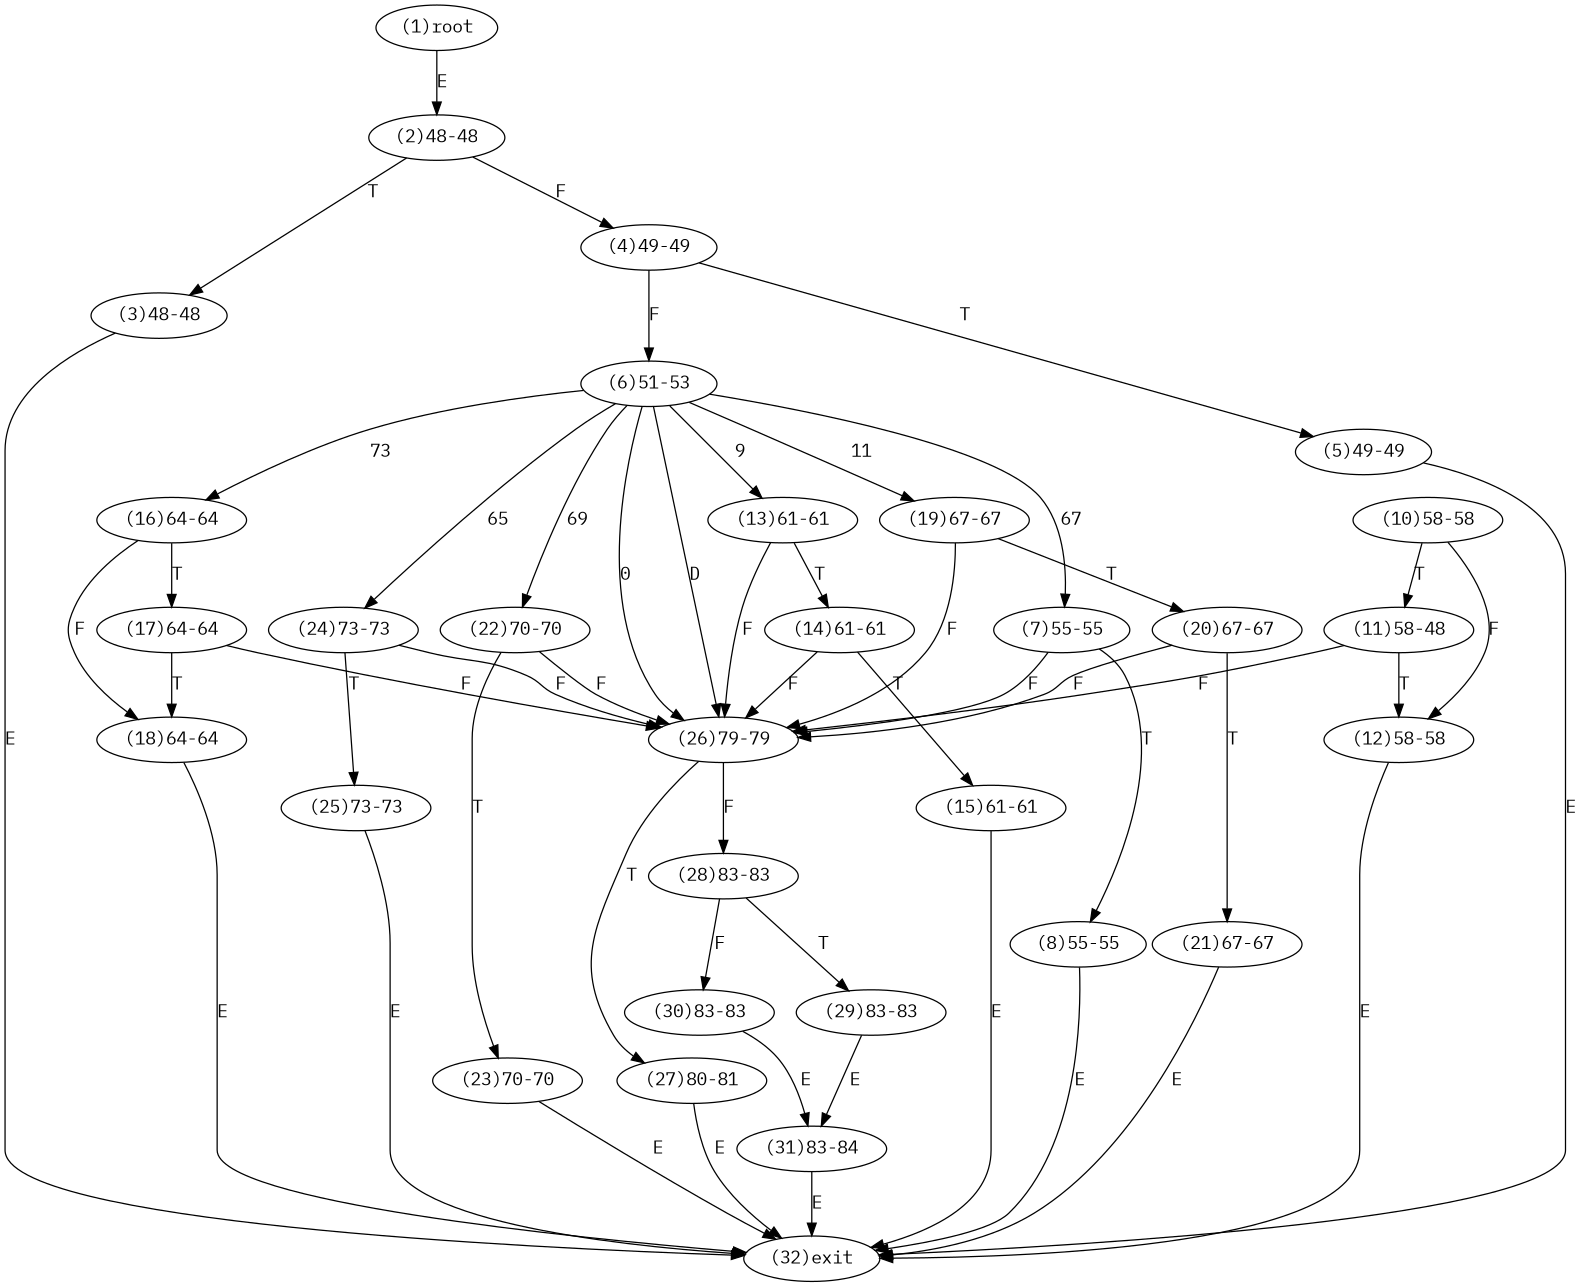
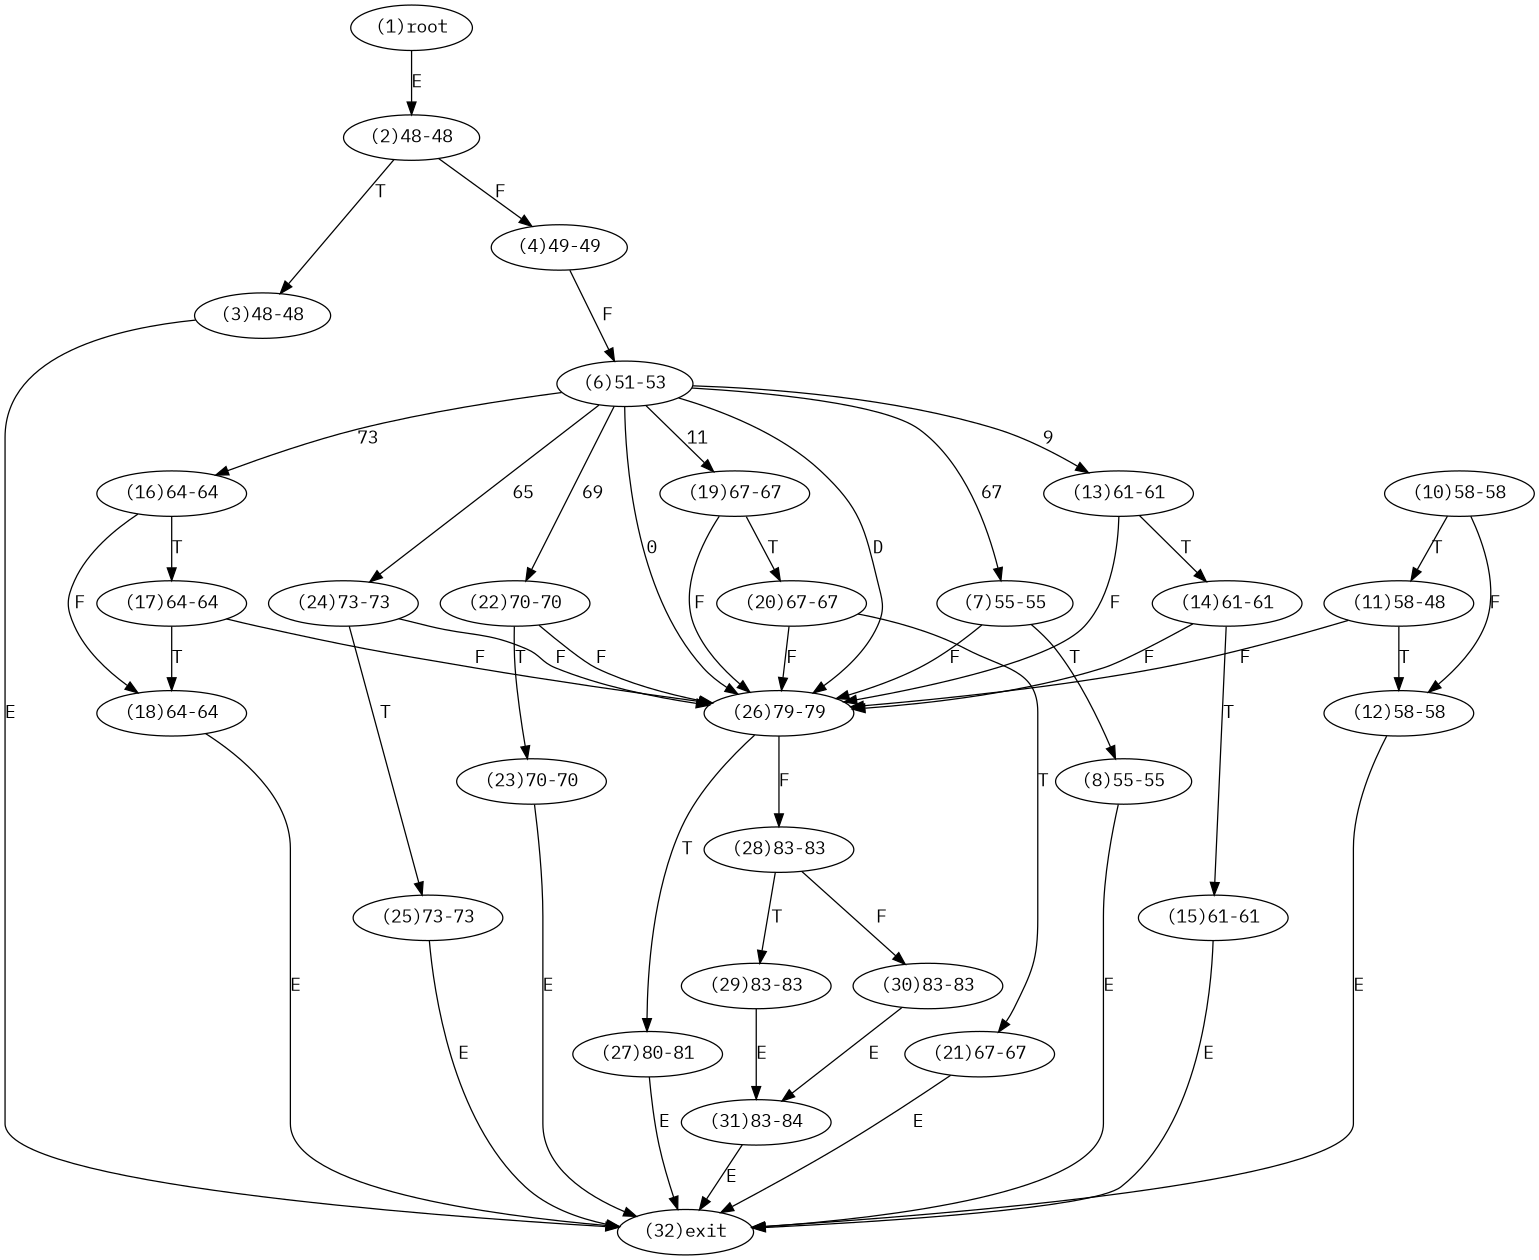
node "(5)49-49": removed
